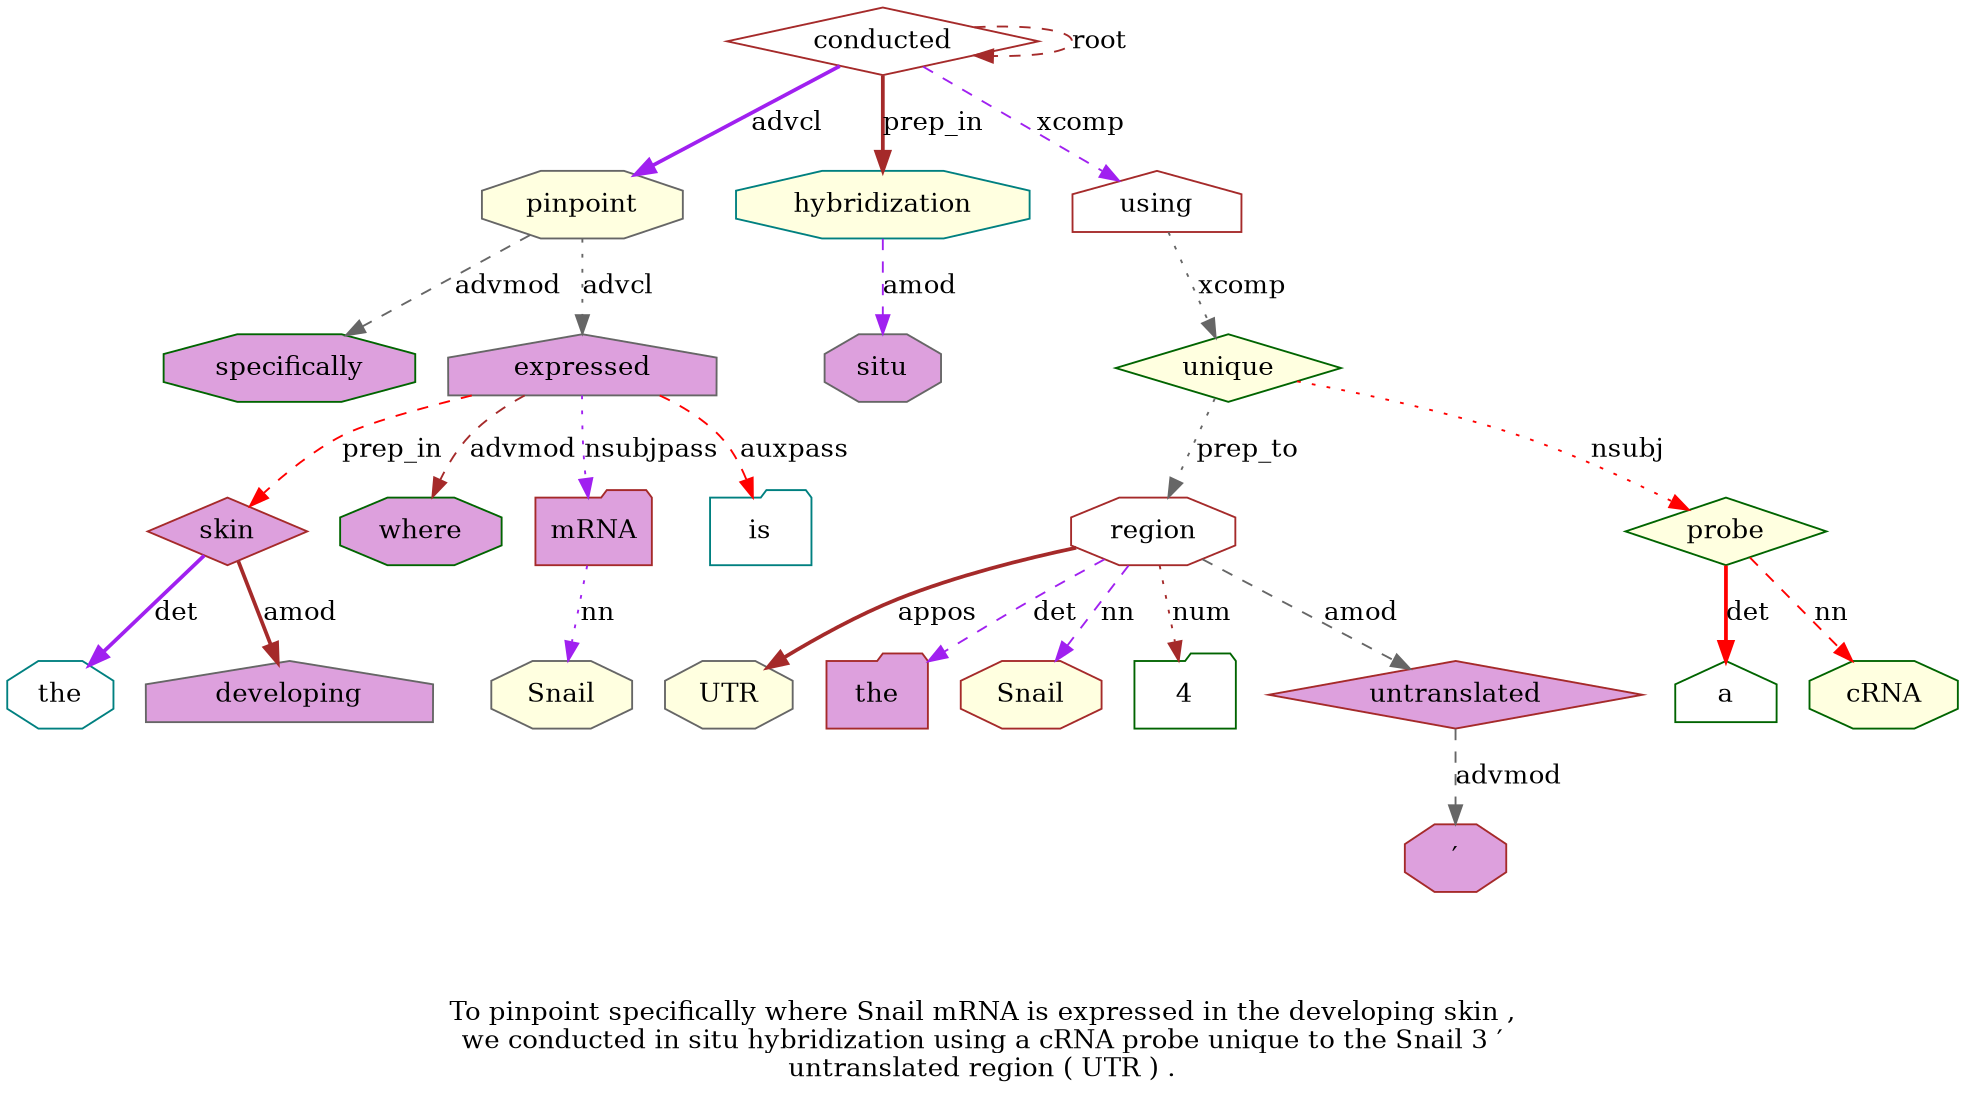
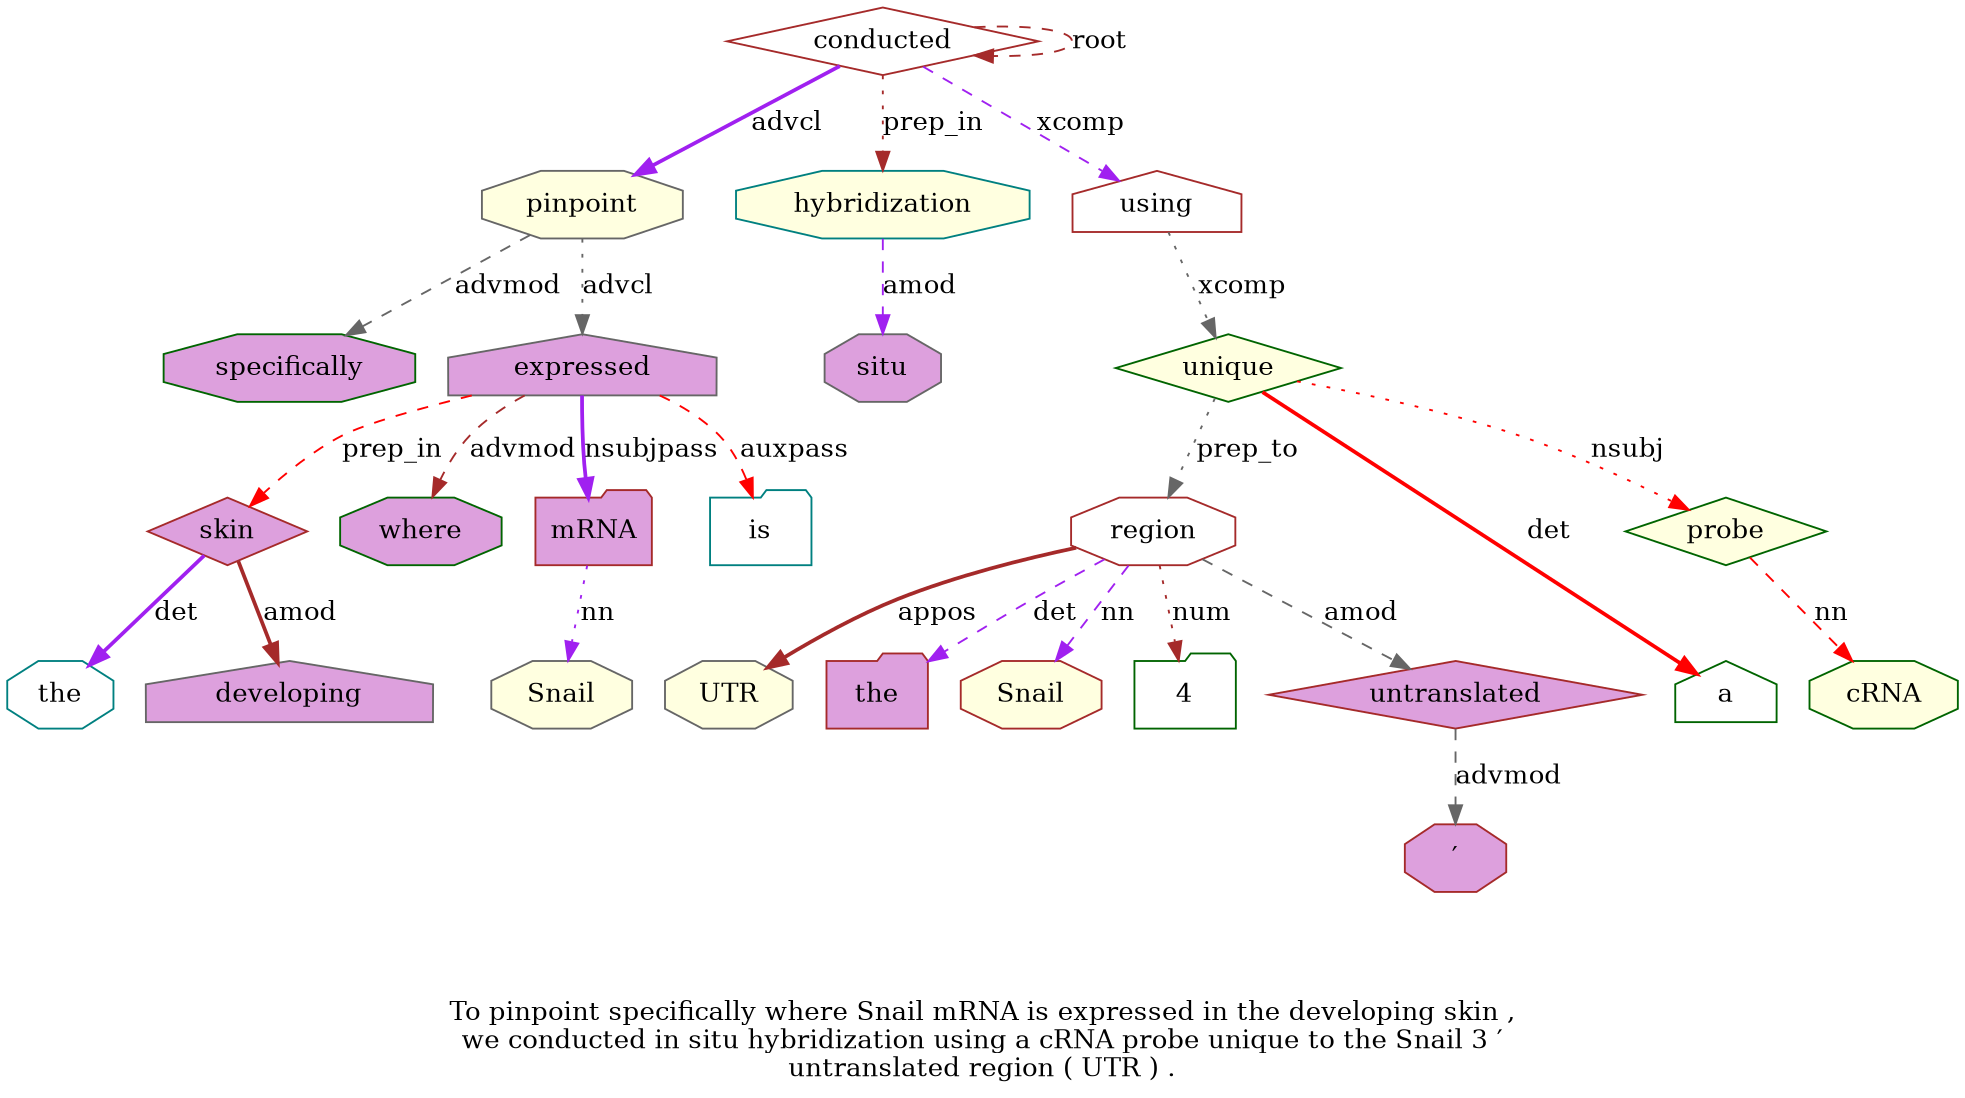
edge "conducted" -> "hybridization": style bold -> dotted
edge "expressed" -> "mRNA": style dotted -> bold
edge "probe" -> "a": now "unique" -> "a"
